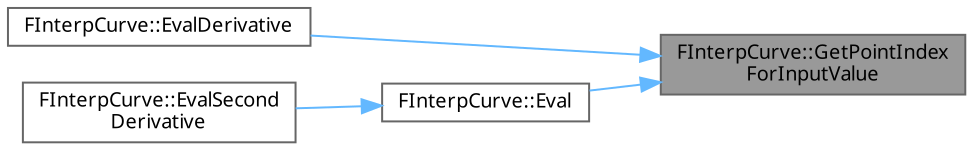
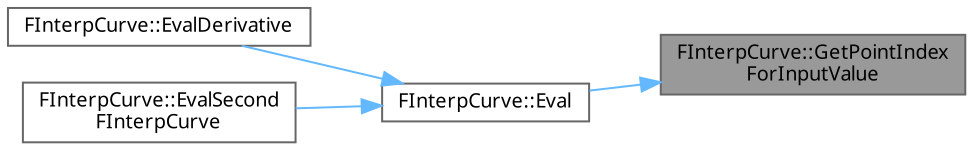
edge "FInterpCurve::EvalDerivative" -> "FInterpCurve::GetPointIndex ForInputValue": now "FInterpCurve::EvalDerivative" -> "FInterpCurve::Eval"
node "FInterpCurve::EvalSecond Derivative": label "FInterpCurve::EvalSecond Derivative" -> "FInterpCurve::EvalSecond FInterpCurve"
